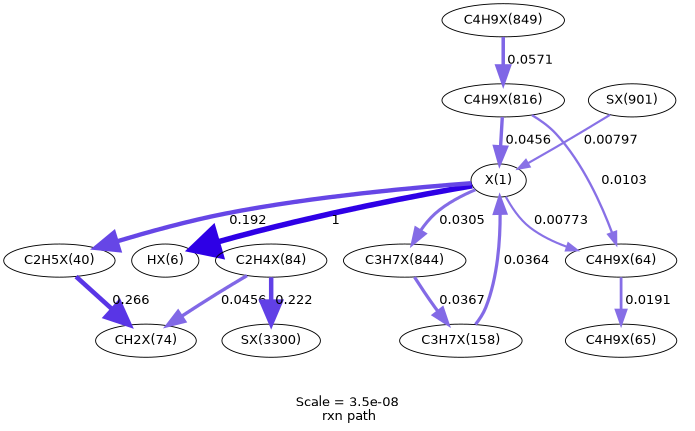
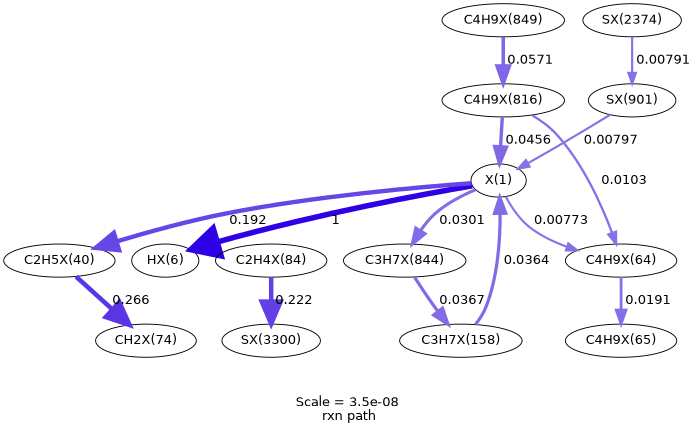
node "SX(2374)": added
edge "X(1)" -> "C3H7X(844)": label " 0.0305" -> " 0.0301"
edge "C2H4X(84)" -> "CH2X(74)": removed, label "0.0456"
